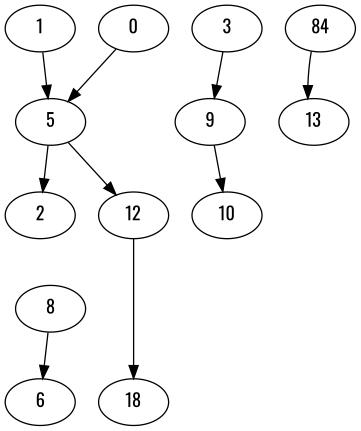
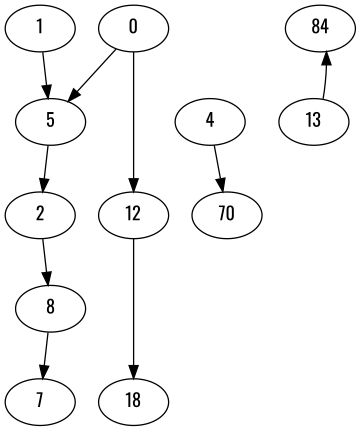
node "3": removed
edge "84" -> "13": reversed
node "9": label "9" -> "4"
edge "5" -> "12": now "0" -> "12"
node "10": label "10" -> "70"
edge "2" -> "8": added
node "6": label "6" -> "7"
